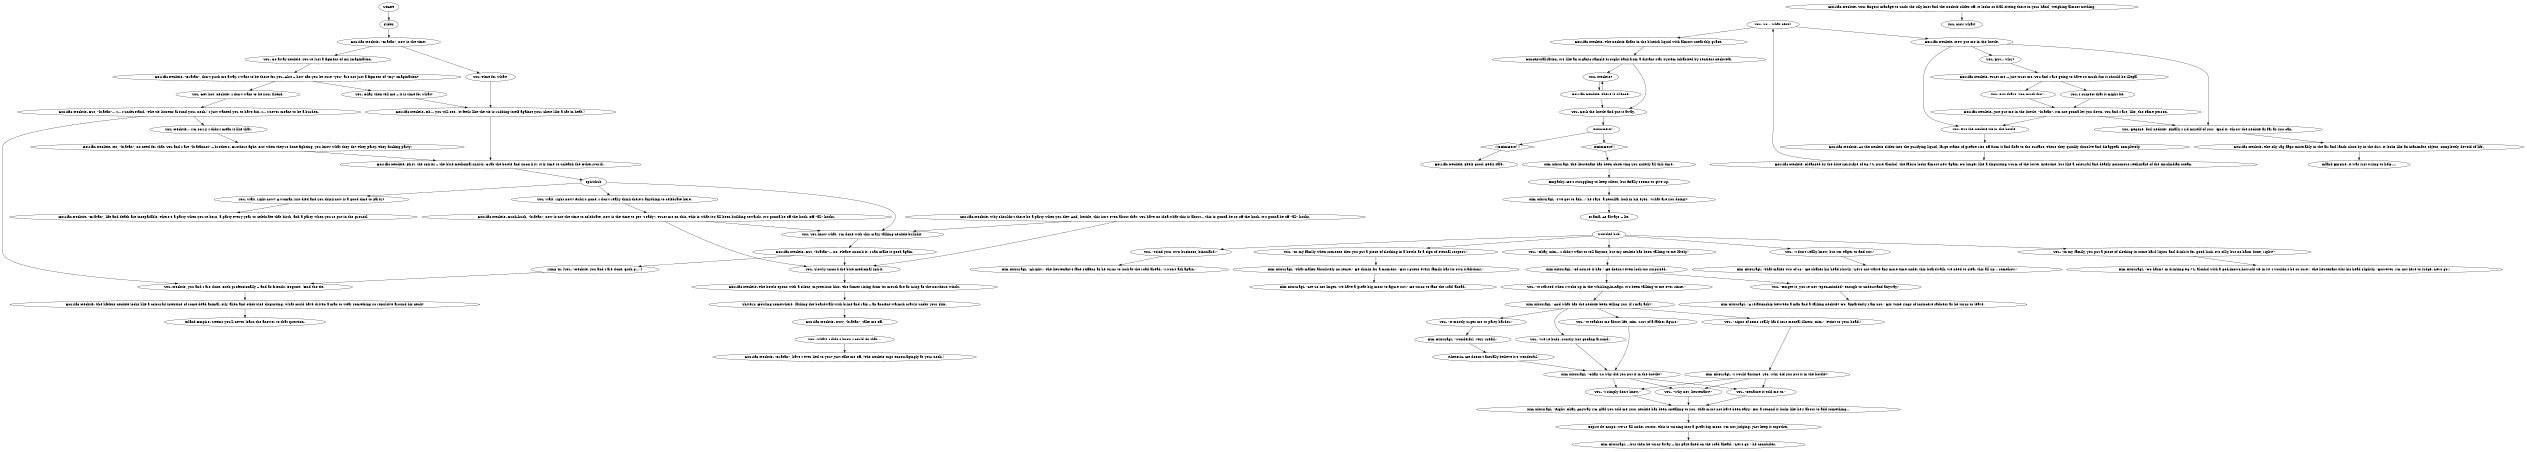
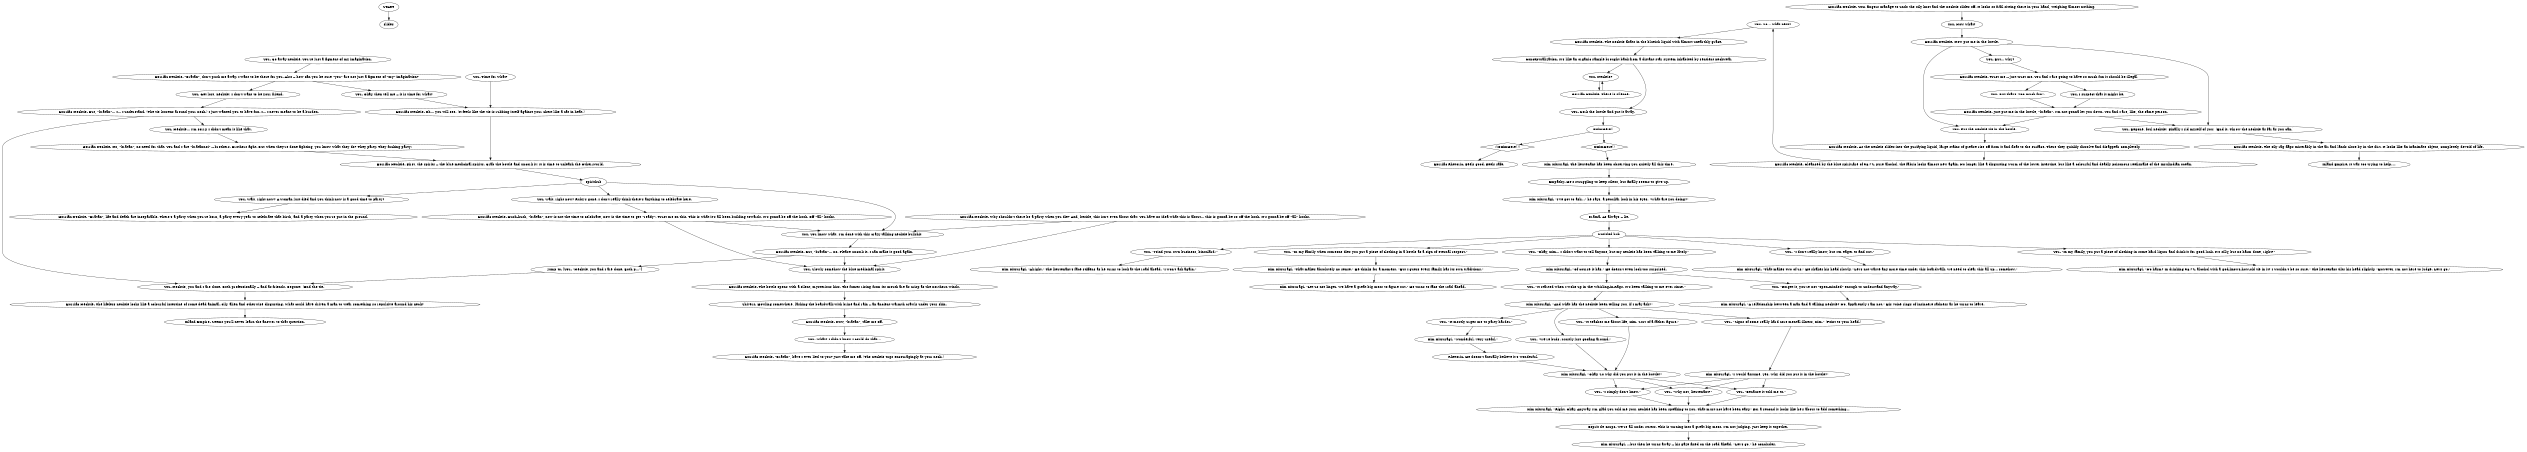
edge "You: So... what next?" -> "Horrific Necktie: Now put me in the bottle.": now "You: Now what?" -> "Horrific Necktie: Now put me in the bottle."
node "Horrific Necktie: *Bratan*, now is the time!": removed
edge "Horrific Necktie: There is silence." -> "You: Cork the bottle and put it away.": removed
node "Horrific Necktie: Feels good. Feels safe.": label "Horrific Necktie: Feels good. Feels safe." -> "Horrific Rhetoric: Feels good. Feels safe."
node "Inland Empire: It was just trying to help....": label "Inland Empire: It was just trying to help...." -> "Inland Empire: It was too trying to help...."
edge "Drama: As always -- lie." -> "Untitled hub": added
node "You: Slowly uncork the blue medicinal spirit.": label "You: Slowly uncork the blue medicinal spirit." -> "You: Slowly somehow the blue medicinal spirit."
edge "Horrific Necktie: Now, *bratan*, take me off." -> "You: What? I didn't know I could do that...": added
